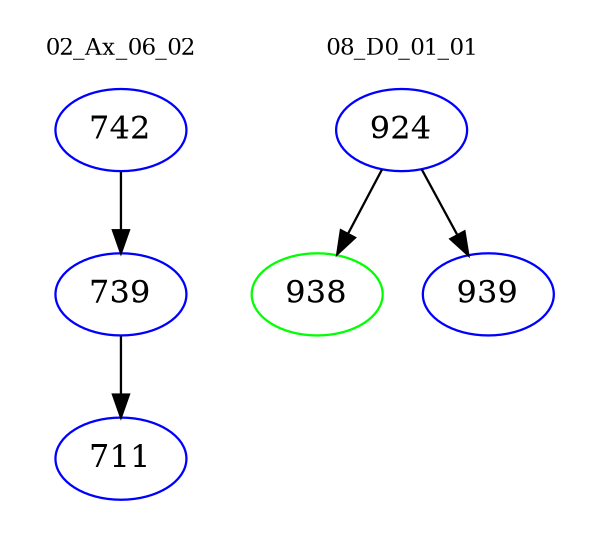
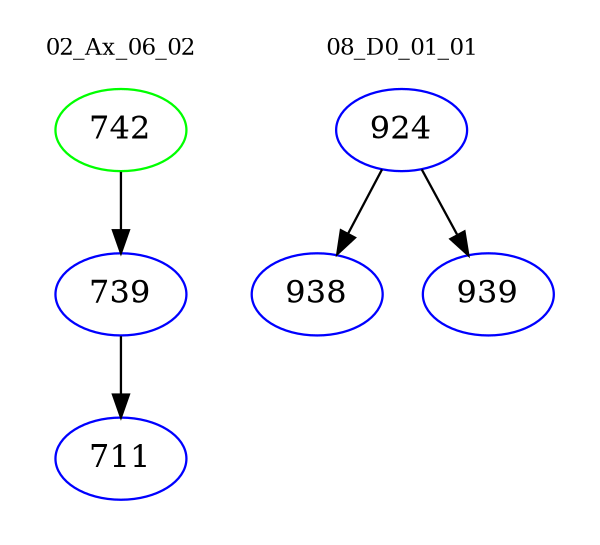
node "742": color blue -> green
node "938": color green -> blue
